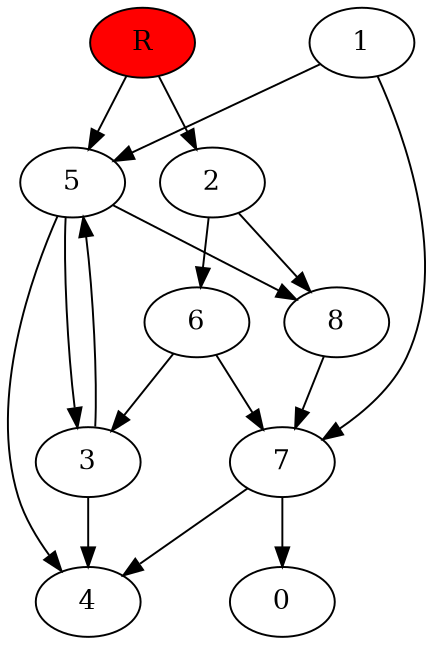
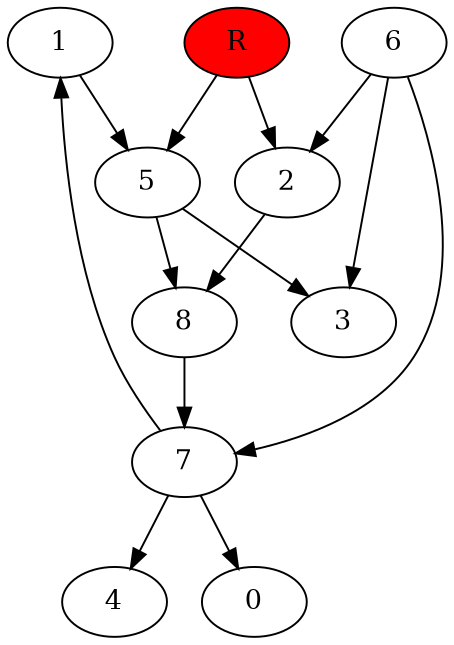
edge "2" -> "6": reversed
edge "1" -> "7": reversed
edge "3" -> "5": removed
edge "5" -> "4": removed
edge "3" -> "4": removed
